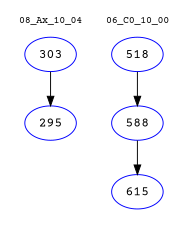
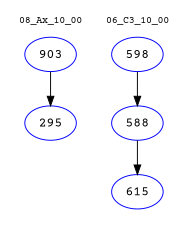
cluster "08_Ax_10_04": label "08_Ax_10_04" -> "08_Ax_10_00"
cluster "06_C0_10_00": label "06_C0_10_00" -> "06_C3_10_00"
node "303": label "303" -> "903"
node "518": label "518" -> "598"
